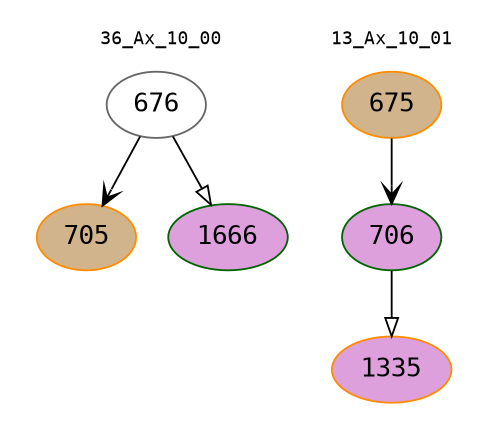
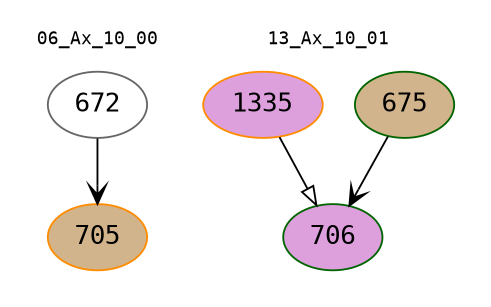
cluster "36_Ax_10_00": label "36_Ax_10_00" -> "06_Ax_10_00"
node "676": label "676" -> "672"
node "675": color darkorange -> darkgreen
node "1666": removed
edge "706" -> "1335": reversed
